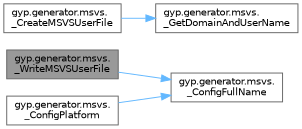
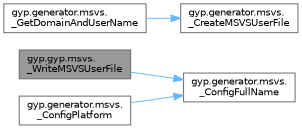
edge "gyp.generator.msvs. _CreateMSVSUserFile" -> "gyp.generator.msvs. _GetDomainAndUserName": reversed
node "gyp.generator.msvs. _WriteMSVSUserFile": label "gyp.generator.msvs. _WriteMSVSUserFile" -> "gyp.gyp.msvs. _WriteMSVSUserFile"
